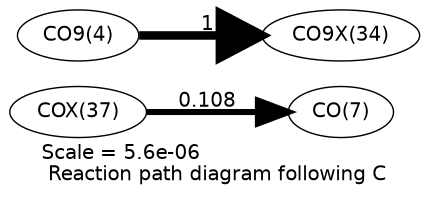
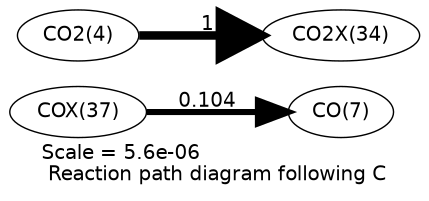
node "CO9(4)": label "CO9(4)" -> "CO2(4)"
node "CO9X(34)": label "CO9X(34)" -> "CO2X(34)"
edge "COX(37)" -> "CO(7)": label " 0.108" -> " 0.104"
